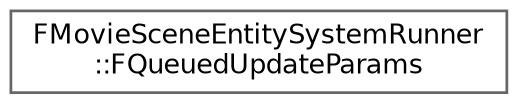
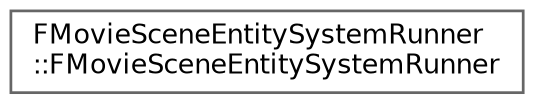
node "FMovieSceneEntitySystemRunner ::FQueuedUpdateParams": label "FMovieSceneEntitySystemRunner ::FQueuedUpdateParams" -> "FMovieSceneEntitySystemRunner ::FMovieSceneEntitySystemRunner"
